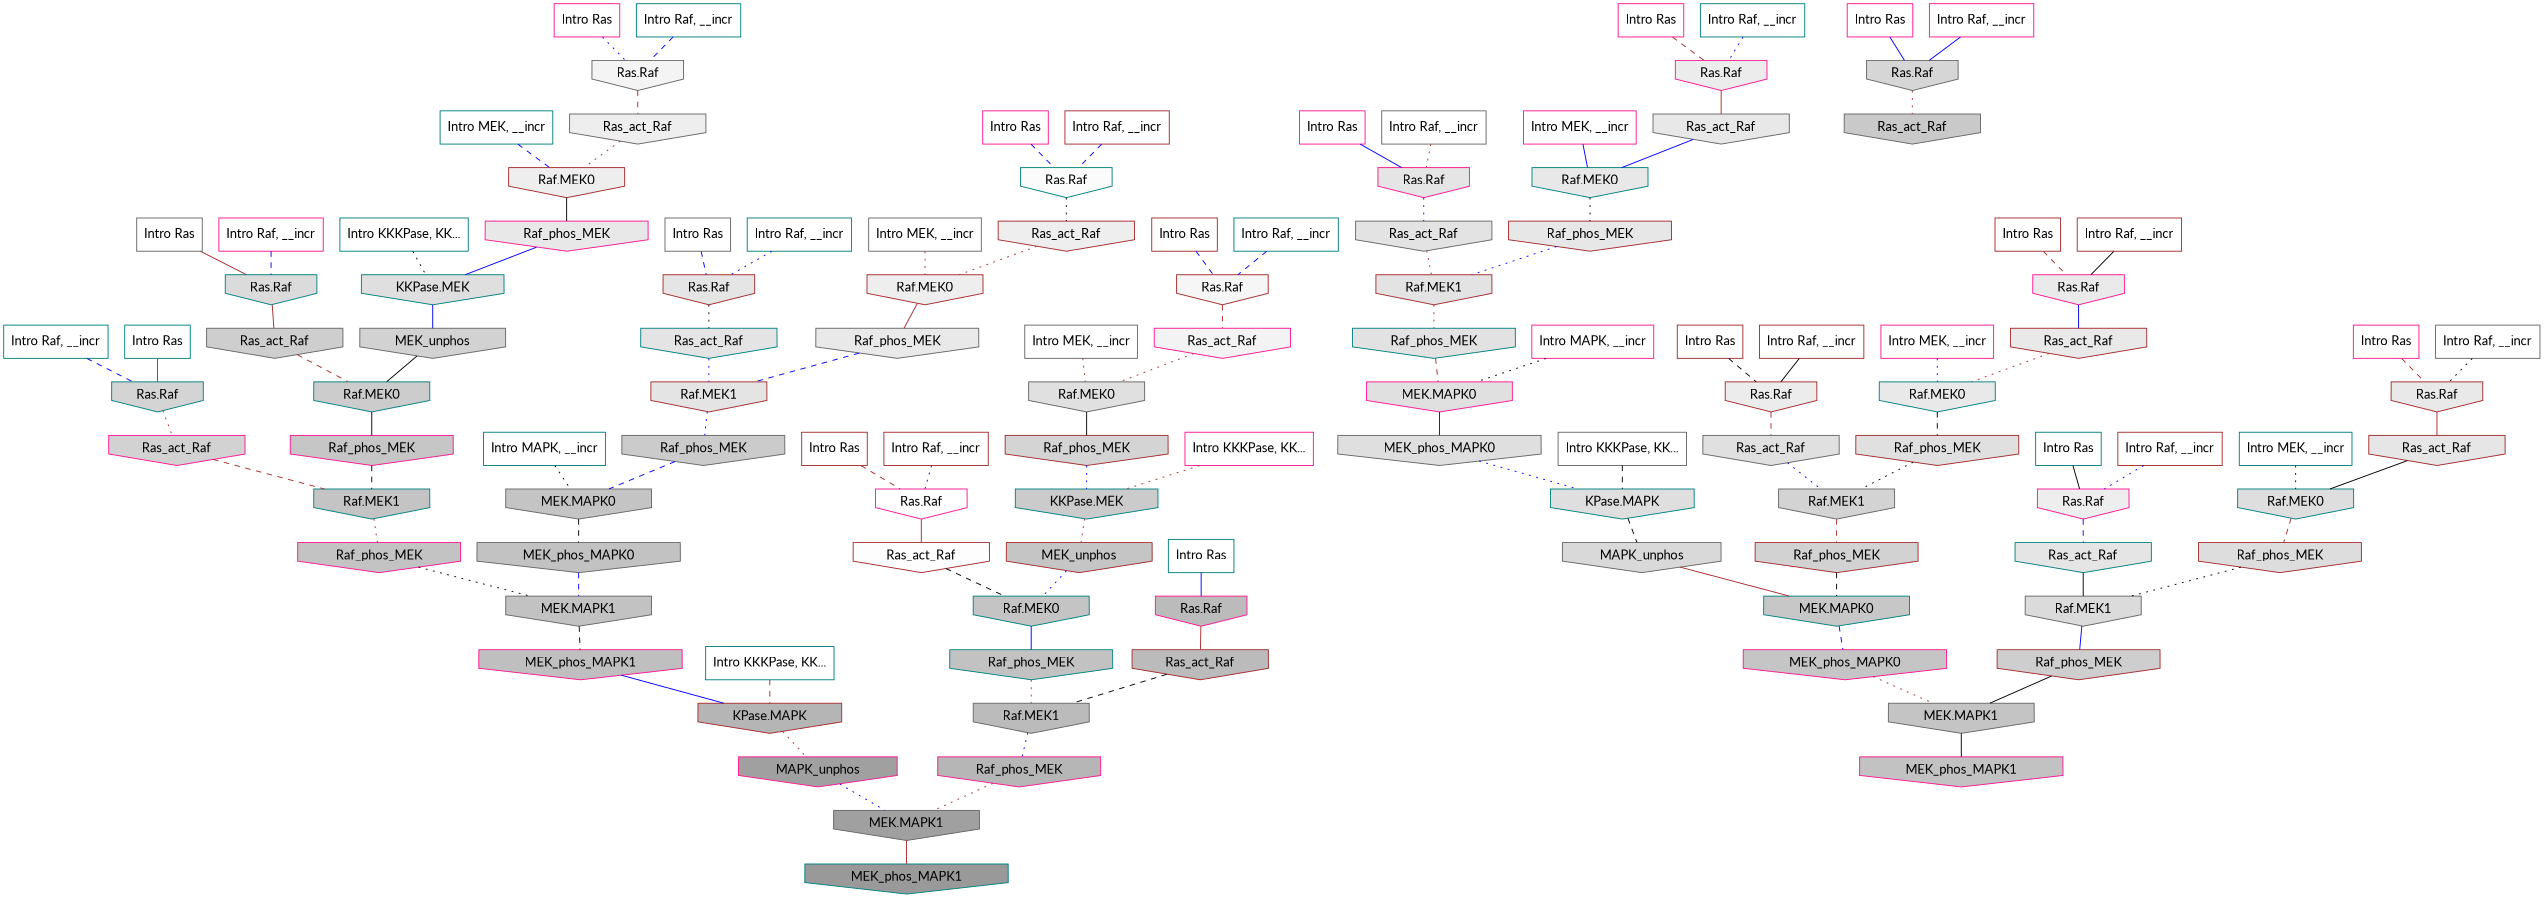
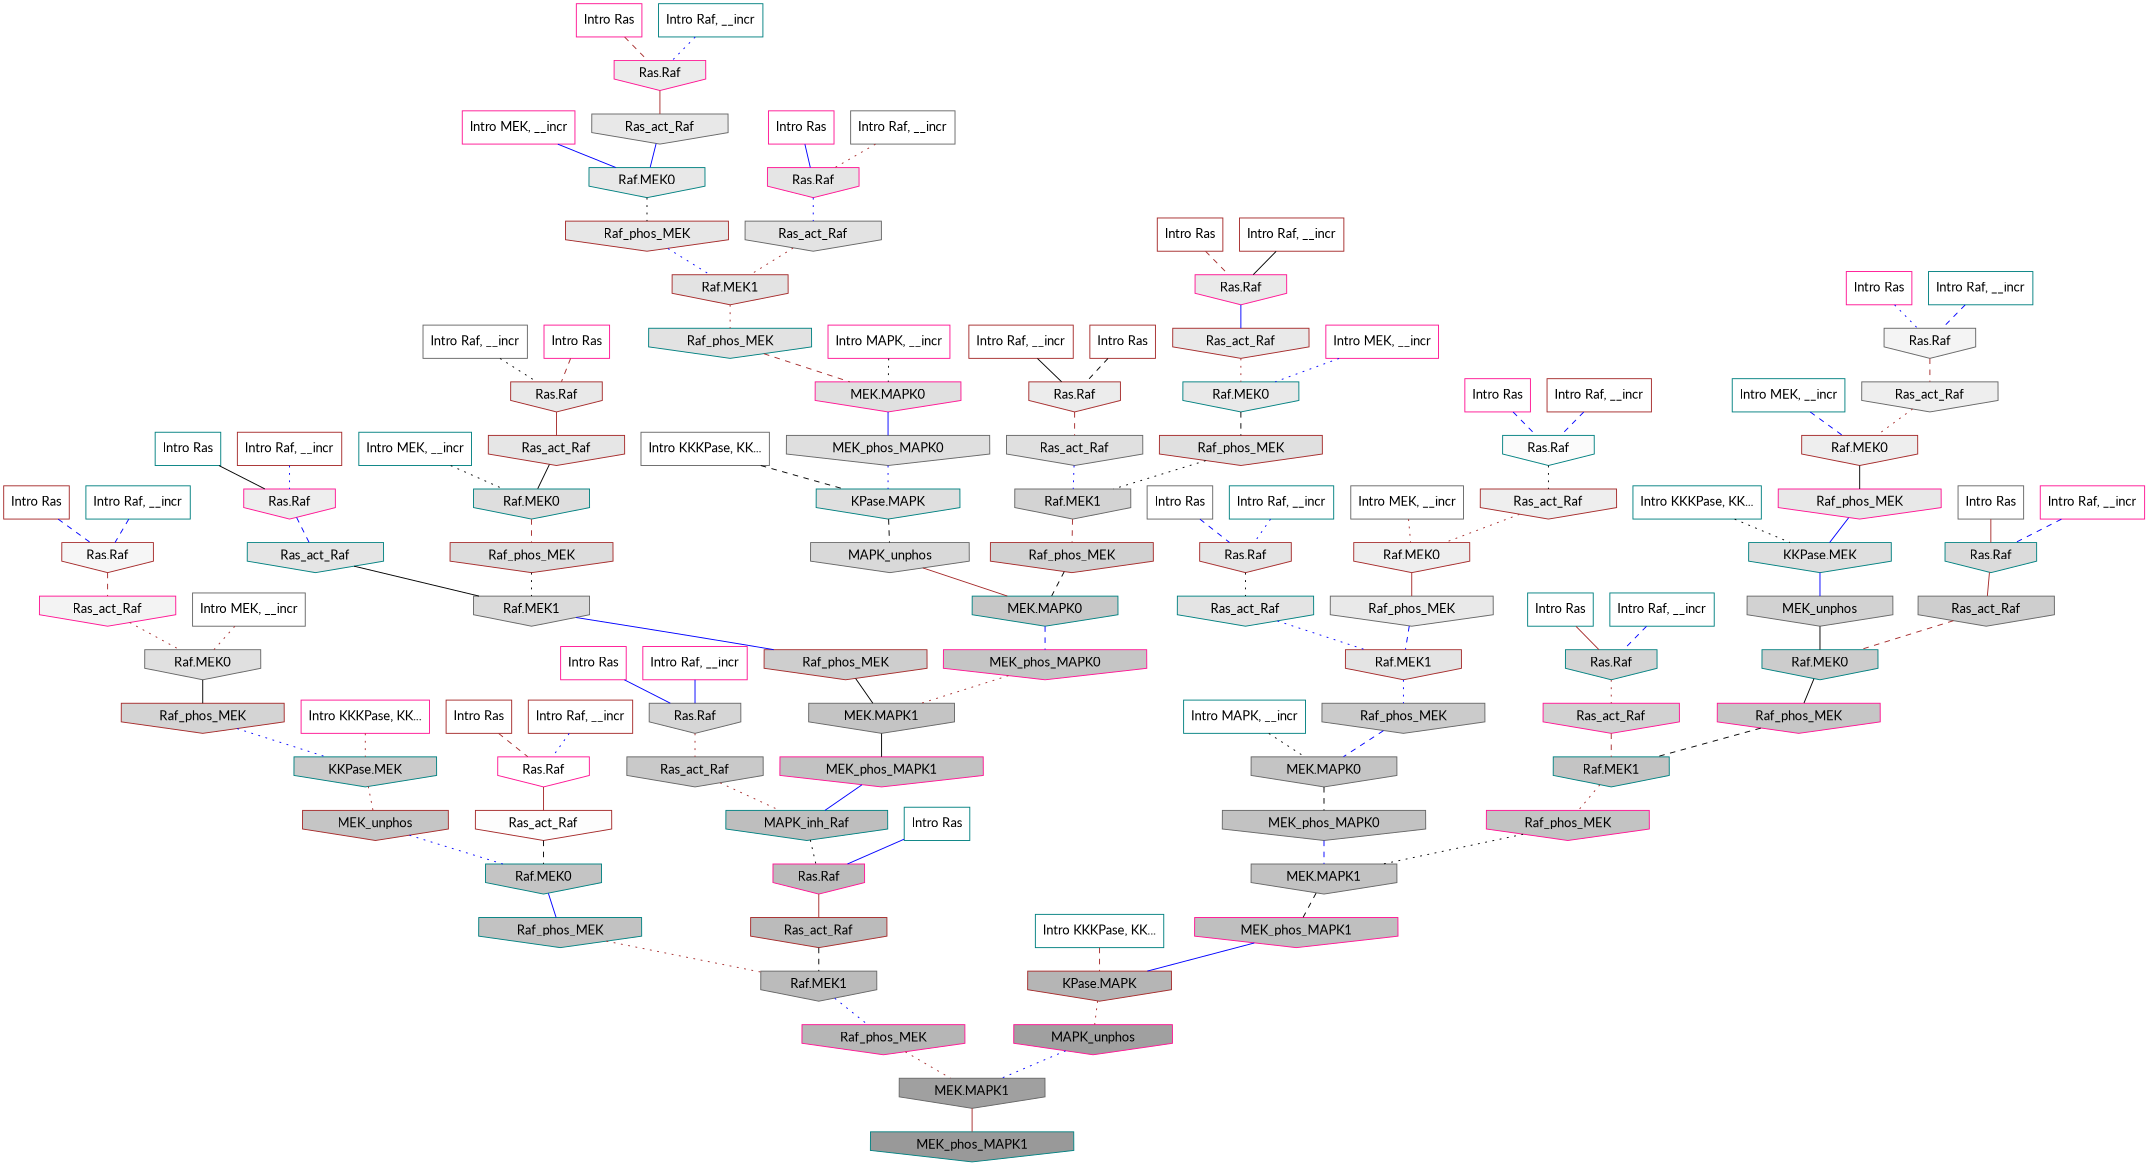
node "MAPK_inh_Raf": added
